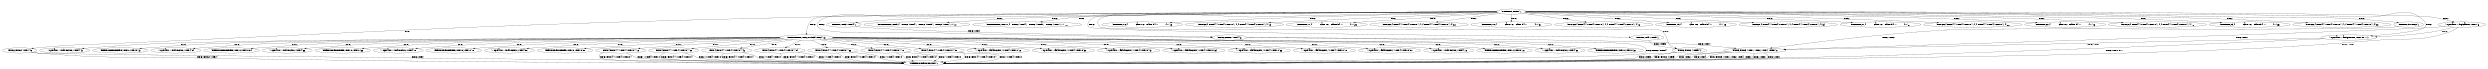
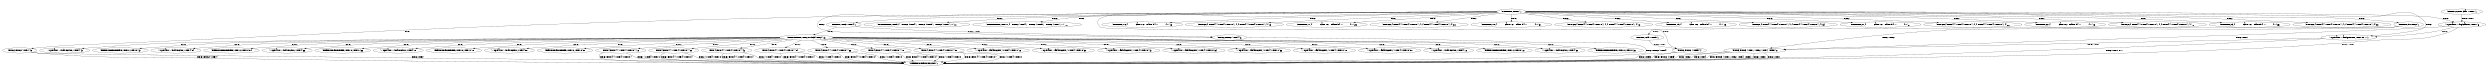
node "(PARAM,const char *VAR1)": added
edge "(METHOD,FUN1)" -> "(IDENTIFIER,VAR2,switch(VAR2))": now "(PARAM,VAR3 *VAR4)" -> "(IDENTIFIER,VAR2,switch(VAR2))"
edge "(METHOD,FUN1)" -> "(<operator>.logicalNot,!VAR1)": label "CDG: " -> "DDG: "
edge "(METHOD,FUN1)" -> "(PARAM,void *VAR5)": now "(PARAM,int VAR2)" -> "(PARAM,void *VAR5)"
edge "(PARAM,VAR3 *VAR4)" -> "(FUN2,FUN2 (VAR4))": label "DDG: VAR4" -> "DDG: !VAR1"
edge "(FUN2,FUN2 (VAR4))" -> "(FUN3,FUN3 (VAR1, VAR2, VAR4, VAR8))": removed, label "DDG: VAR4"
edge "(PARAM,void *VAR5)" -> "(FUN2,FUN2 (VAR5))": label "DDG: VAR5" -> "DDG: VAR7"
edge "(FUN2,FUN2 (VAR4))" -> "(METHOD_RETURN,ANY)": label "DDG: FUN2 (FUN4)" -> "DDG: FUN2 (VAR4)"
